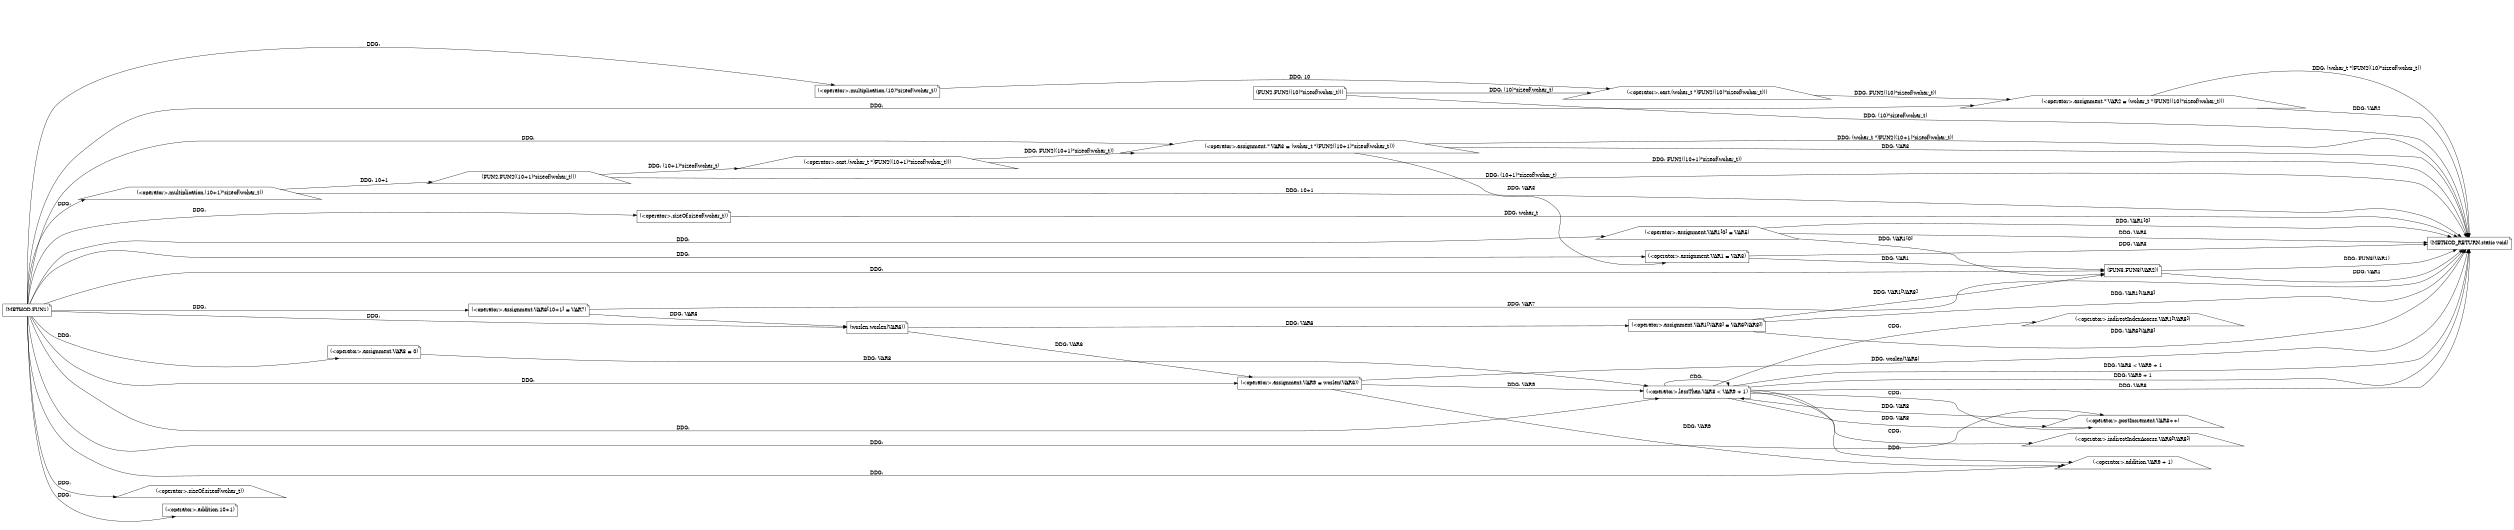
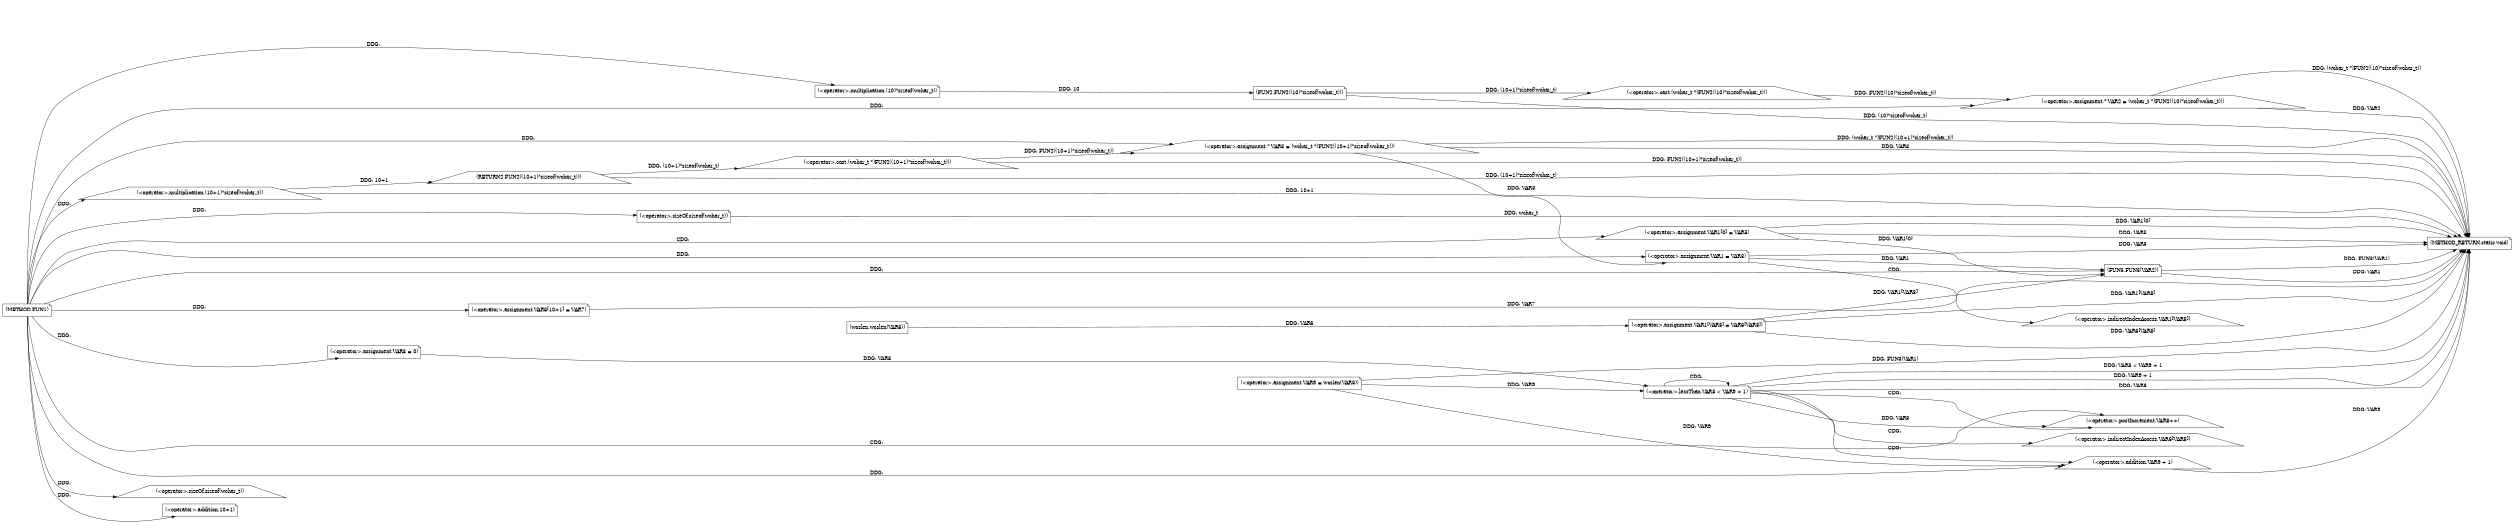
edge "(<operator>.multiplication,(10)*sizeof(wchar_t))" -> "(<operator>.cast,(wchar_t *)FUN2((10)*sizeof(wchar_t)))": now "(<operator>.multiplication,(10)*sizeof(wchar_t))" -> "(FUN2,FUN2((10)*sizeof(wchar_t)))"
edge "(FUN2,FUN2((10)*sizeof(wchar_t)))" -> "(<operator>.cast,(wchar_t *)FUN2((10)*sizeof(wchar_t)))": label "DDG: (10)*sizeof(wchar_t)" -> "DDG: (10+1)*sizeof(wchar_t)"
node "(FUN2,FUN2((10+1)*sizeof(wchar_t)))": label "(FUN2,FUN2((10+1)*sizeof(wchar_t)))" -> "(RETURN2,FUN2((10+1)*sizeof(wchar_t)))"
edge "(METHOD,FUN1)" -> "(<operator>.assignment,VAR1[0] = VAR5)": label "DDG: " -> "CDG: "
edge "(METHOD,FUN1)" -> "(wcslen,wcslen(VAR6))": removed, label "DDG:"
edge "(<operator>.assignment,VAR6[10+1] = VAR7)" -> "(wcslen,wcslen(VAR6))": removed, label "DDG: VAR6"
edge "(<operator>.lessThan,VAR8 < VAR9 + 1)" -> "(<operator>.indirectIndexAccess,VAR1[VAR8])": now "(<operator>.assignment,VAR1 = VAR3)" -> "(<operator>.indirectIndexAccess,VAR1[VAR8])"
edge "(wcslen,wcslen(VAR6))" -> "(<operator>.assignment,VAR9 = wcslen(VAR6))": removed, label "DDG: VAR6"
edge "(<operator>.assignment,VAR9 = wcslen(VAR6))" -> "(METHOD_RETURN,static void)": label "DDG: wcslen(VAR6)" -> "DDG: FUN3(VAR1)"
edge "(METHOD,FUN1)" -> "(<operator>.assignment,VAR9 = wcslen(VAR6))": removed, label "DDG:"
edge "(<operator>.postIncrement,VAR8++)" -> "(<operator>.lessThan,VAR8 < VAR9 + 1)": removed, label "DDG: VAR8"
edge "(METHOD,FUN1)" -> "(<operator>.lessThan,VAR8 < VAR9 + 1)": removed, label "DDG:"
edge "(<operator>.addition,VAR9 + 1)" -> "(METHOD_RETURN,static void)": added, label "DDG: VAR9"
edge "(METHOD,FUN1)" -> "(<operator>.postIncrement,VAR8++)": label "DDG: " -> "CDG: "
edge "(<operator>.lessThan,VAR8 < VAR9 + 1)" -> "(<operator>.addition,VAR9 + 1)": label "DDG: " -> "CDG: "
